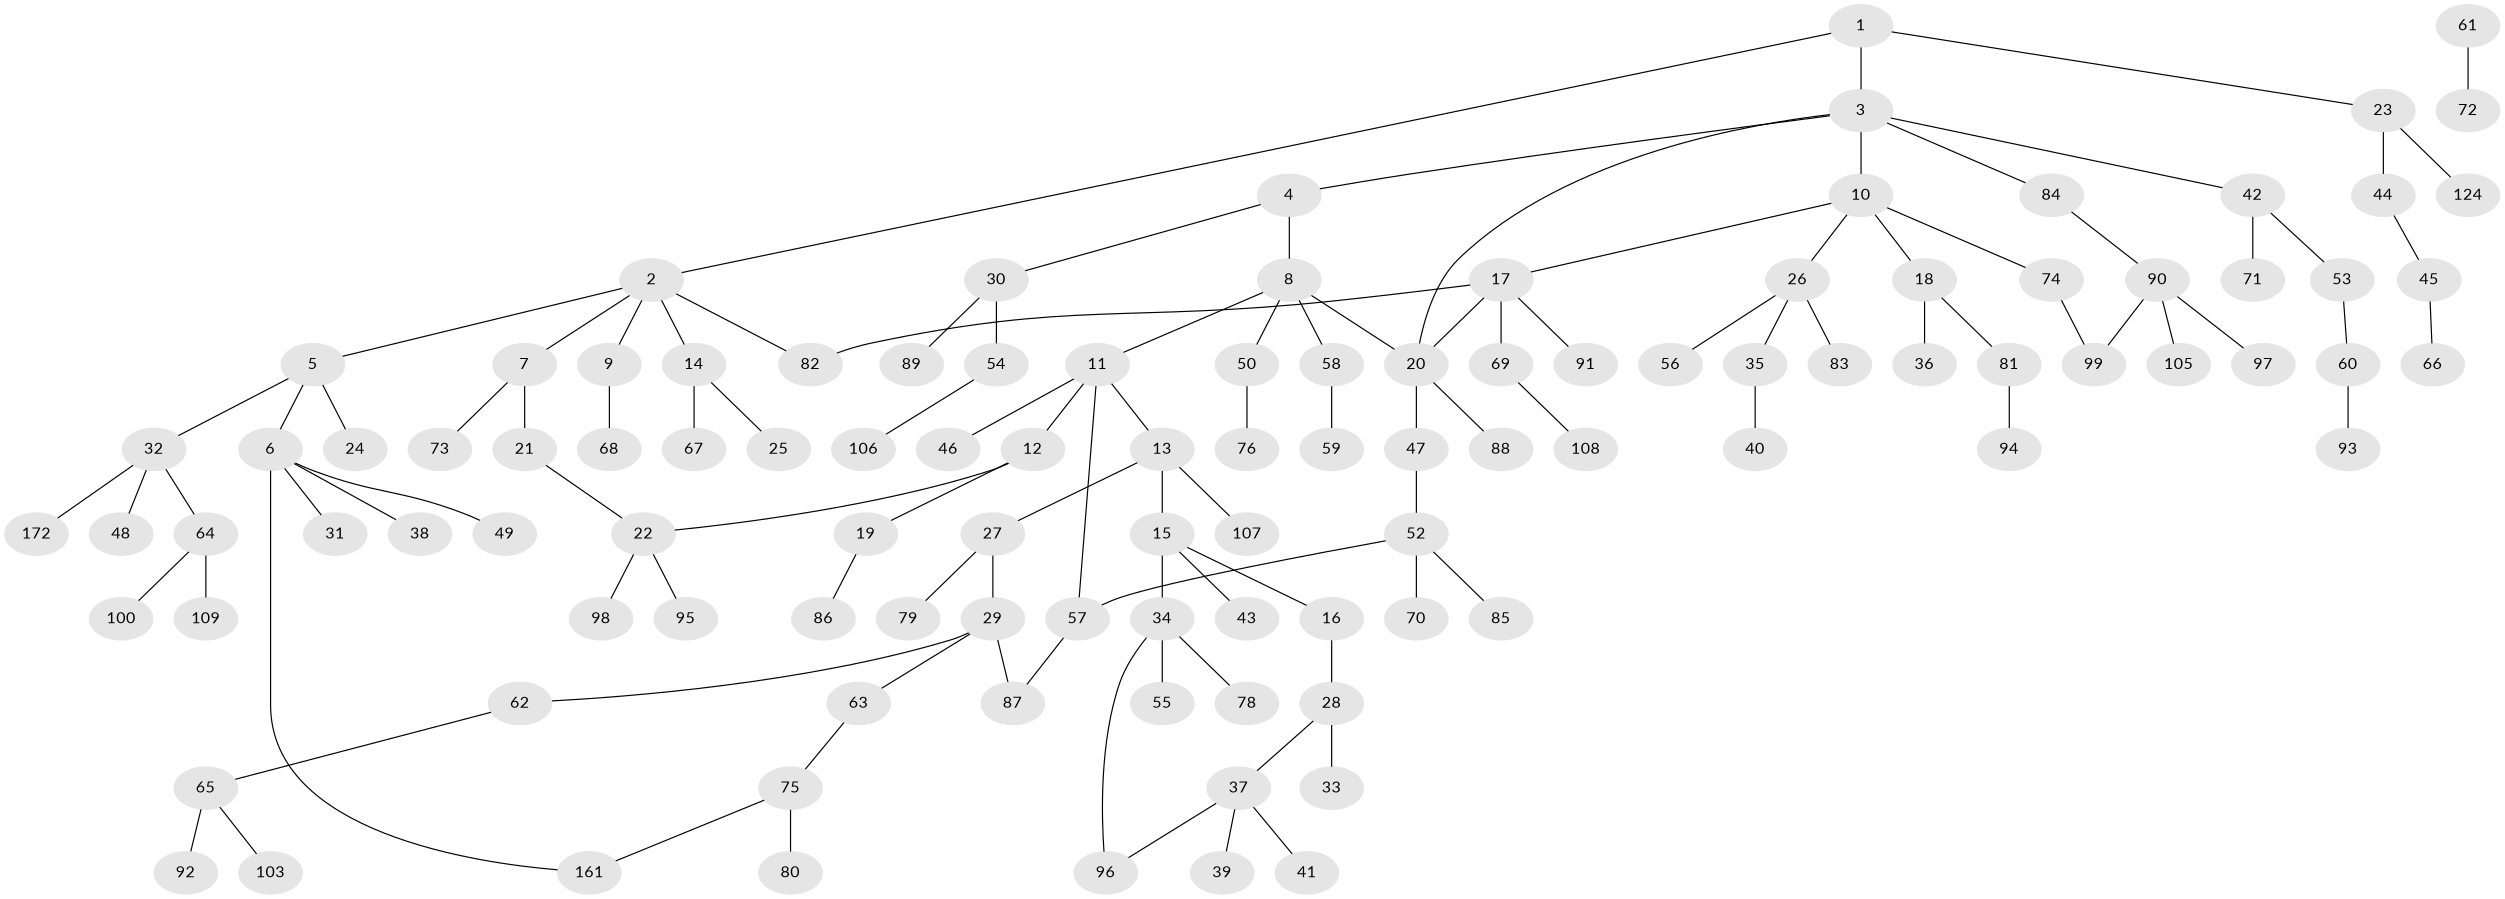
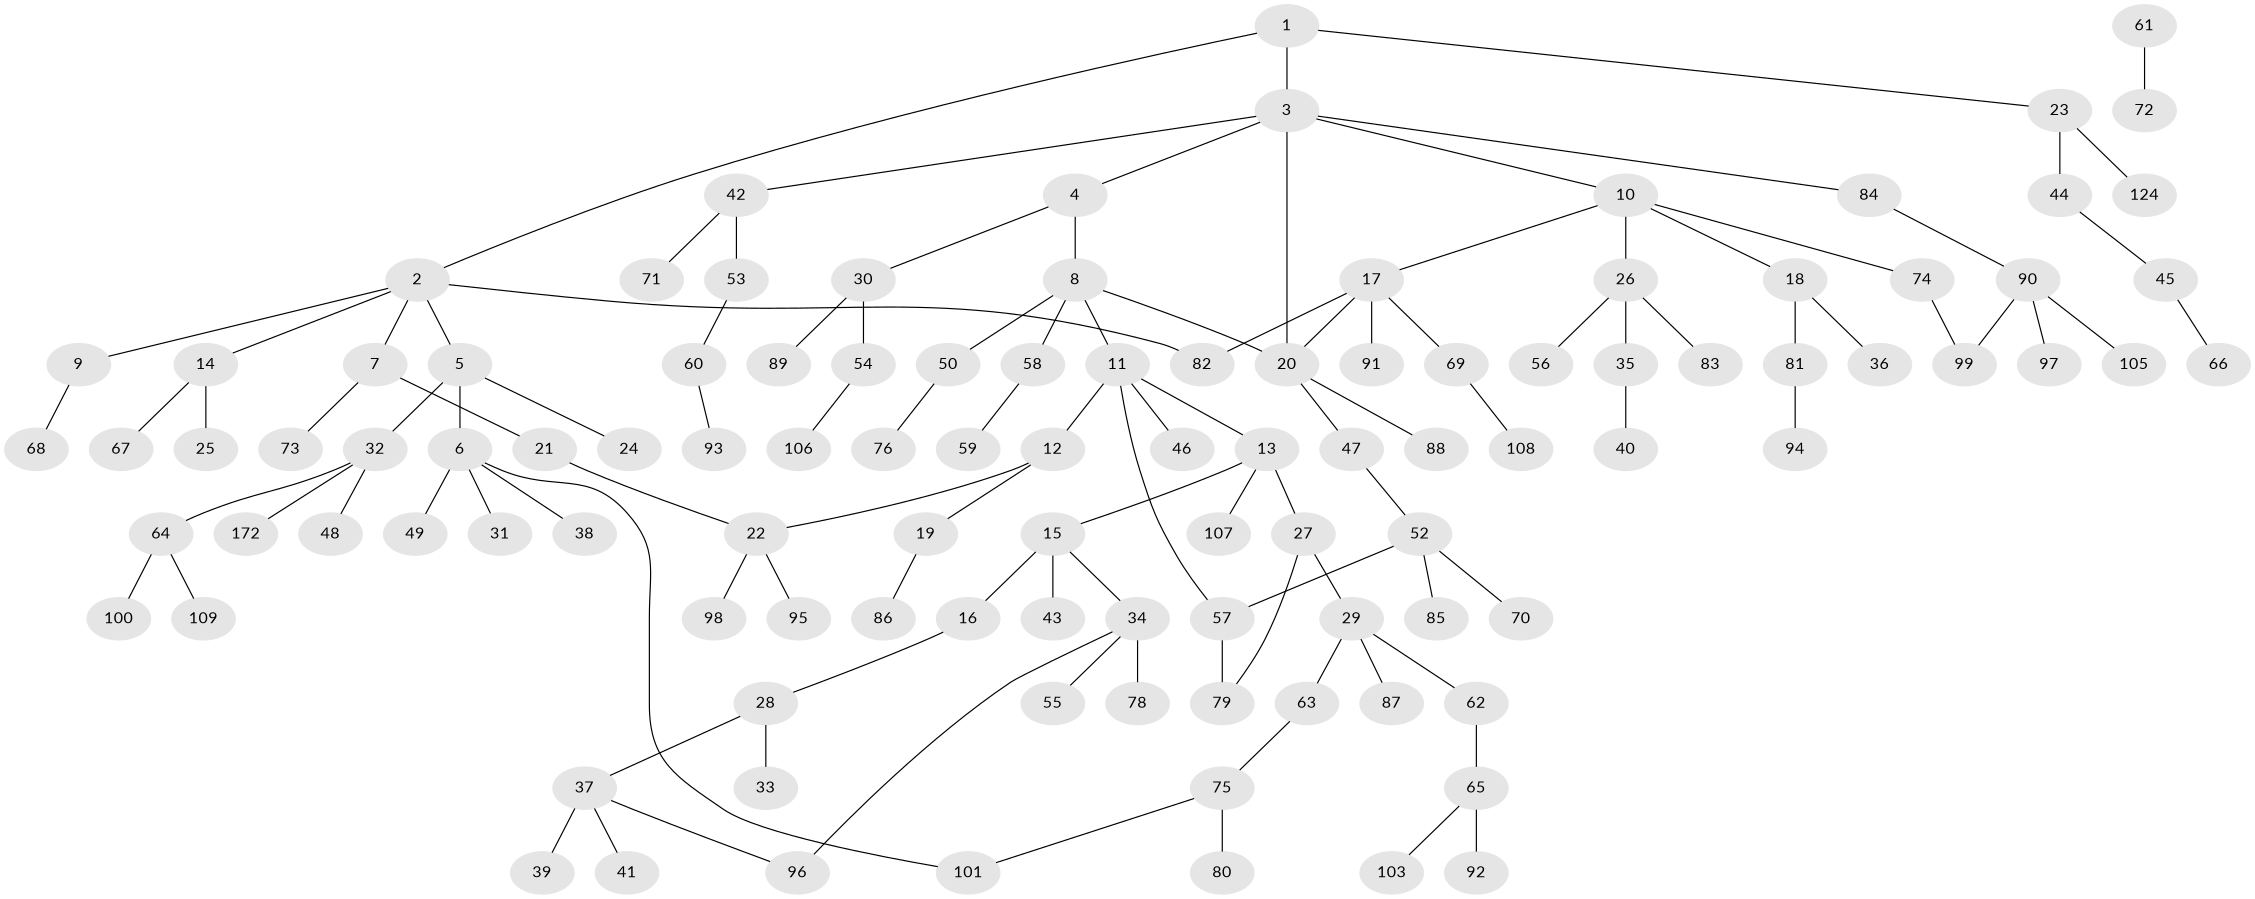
edge "57" -- "87": now "57" -- "79"
node "161": label "161" -> "101"
